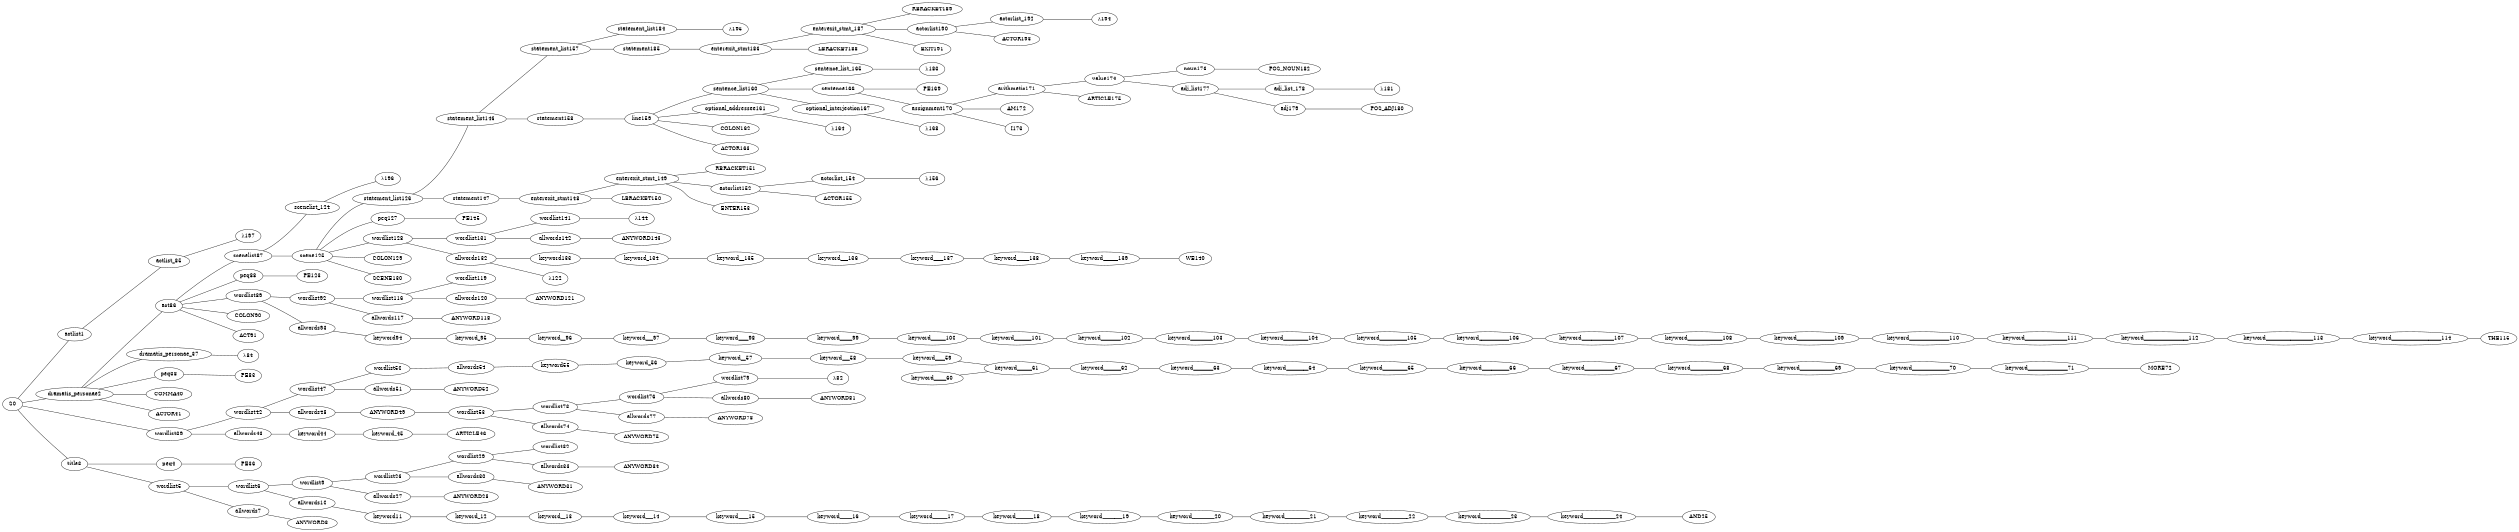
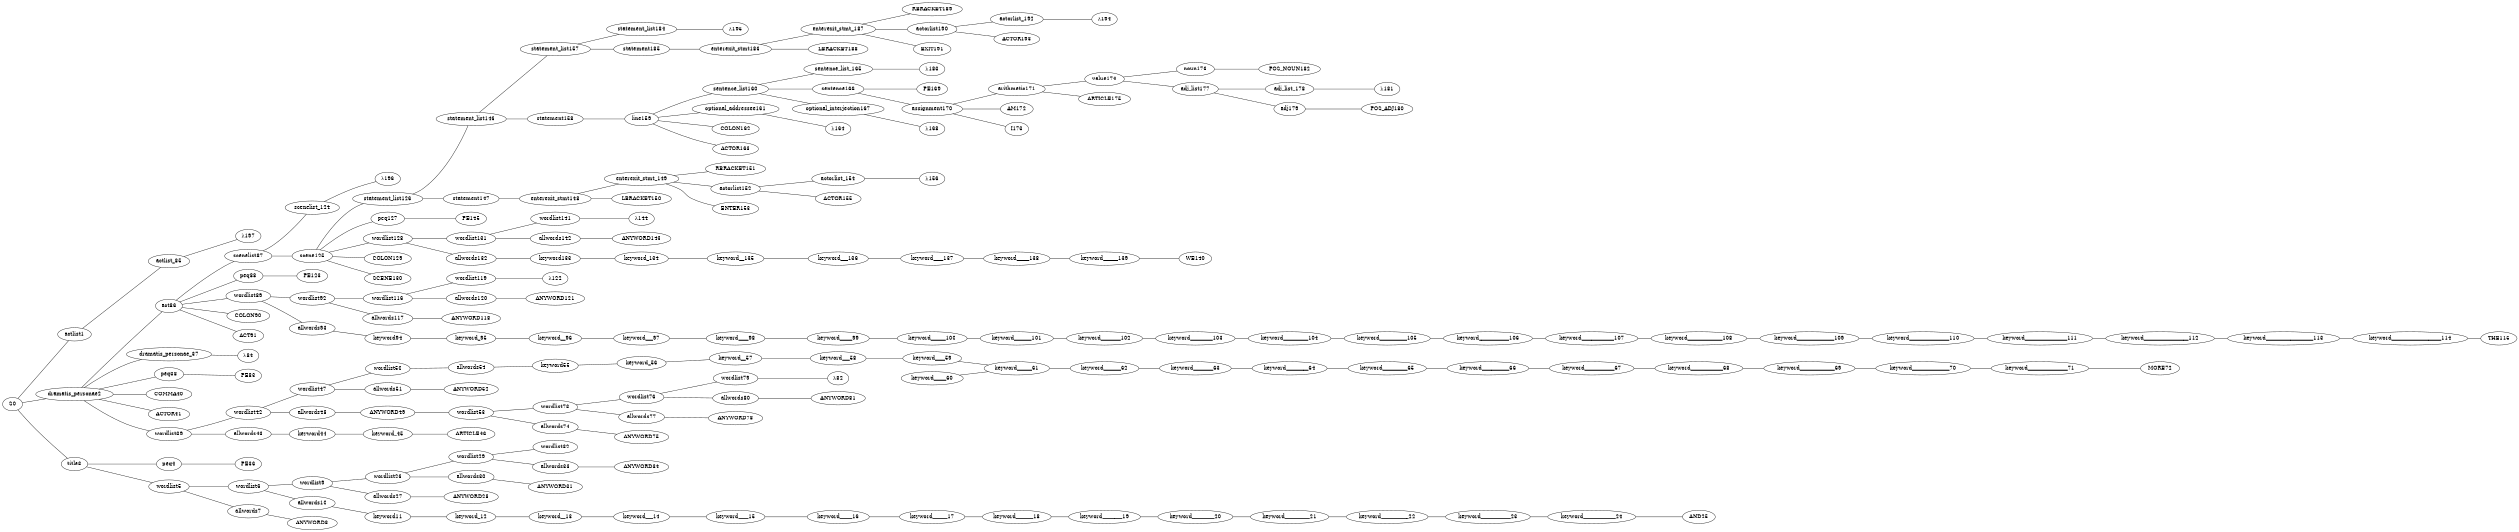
edge "allwords132" -- "λ122": now "wordlist119" -- "λ122"
edge "S0" -- "wordlist39": now "dramatis_personae2" -- "wordlist39"
